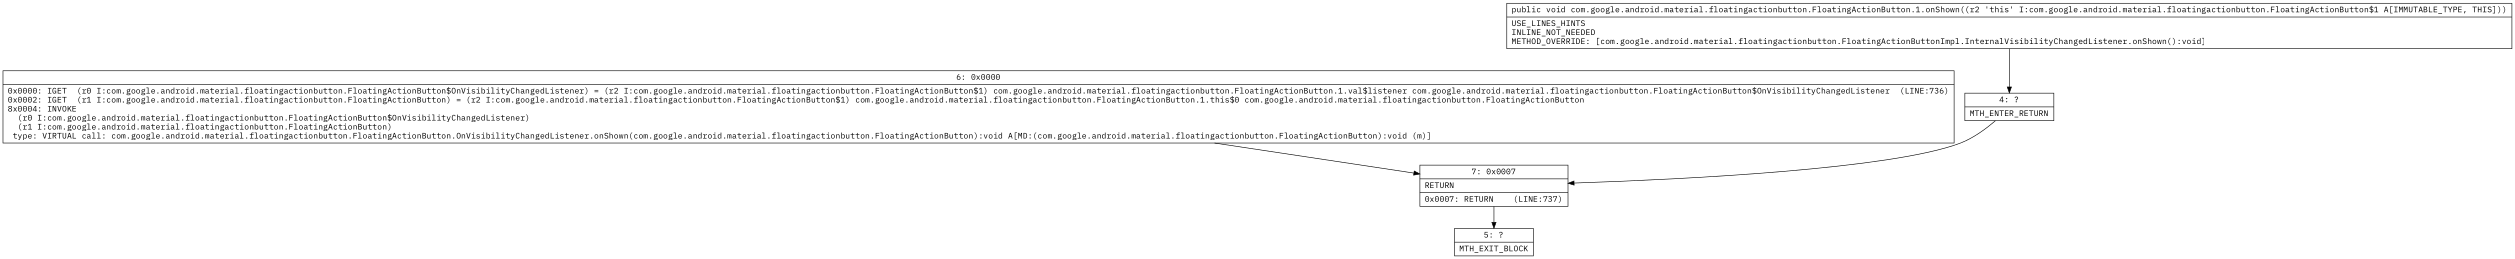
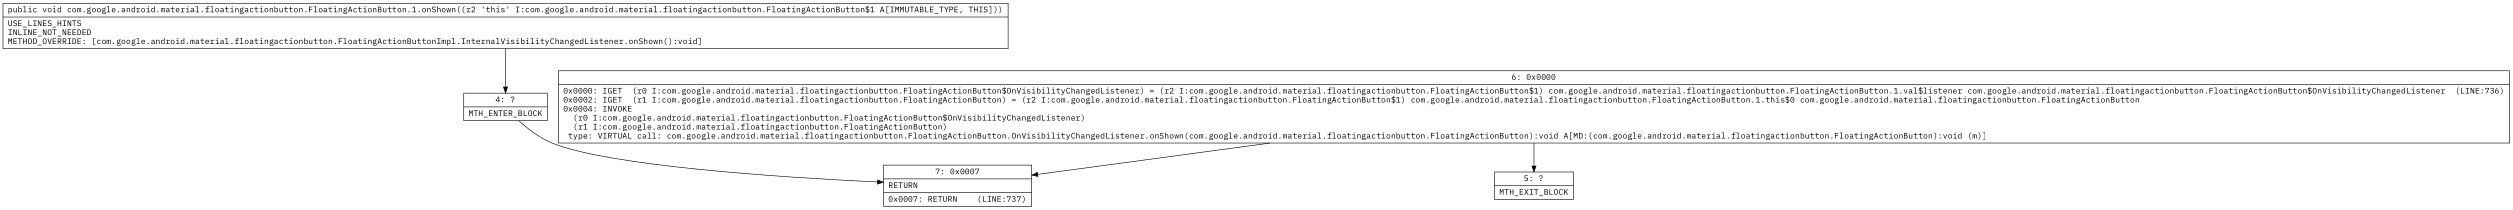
node "6: 0x0000": text "8x0004: INVOKE" -> "0x0004: INVOKE"
node "4: ?": text "MTH_ENTER_RETURN" -> "MTH_ENTER_BLOCK"
edge "7: 0x0007" -> "5: ?": now "6: 0x0000" -> "5: ?"
